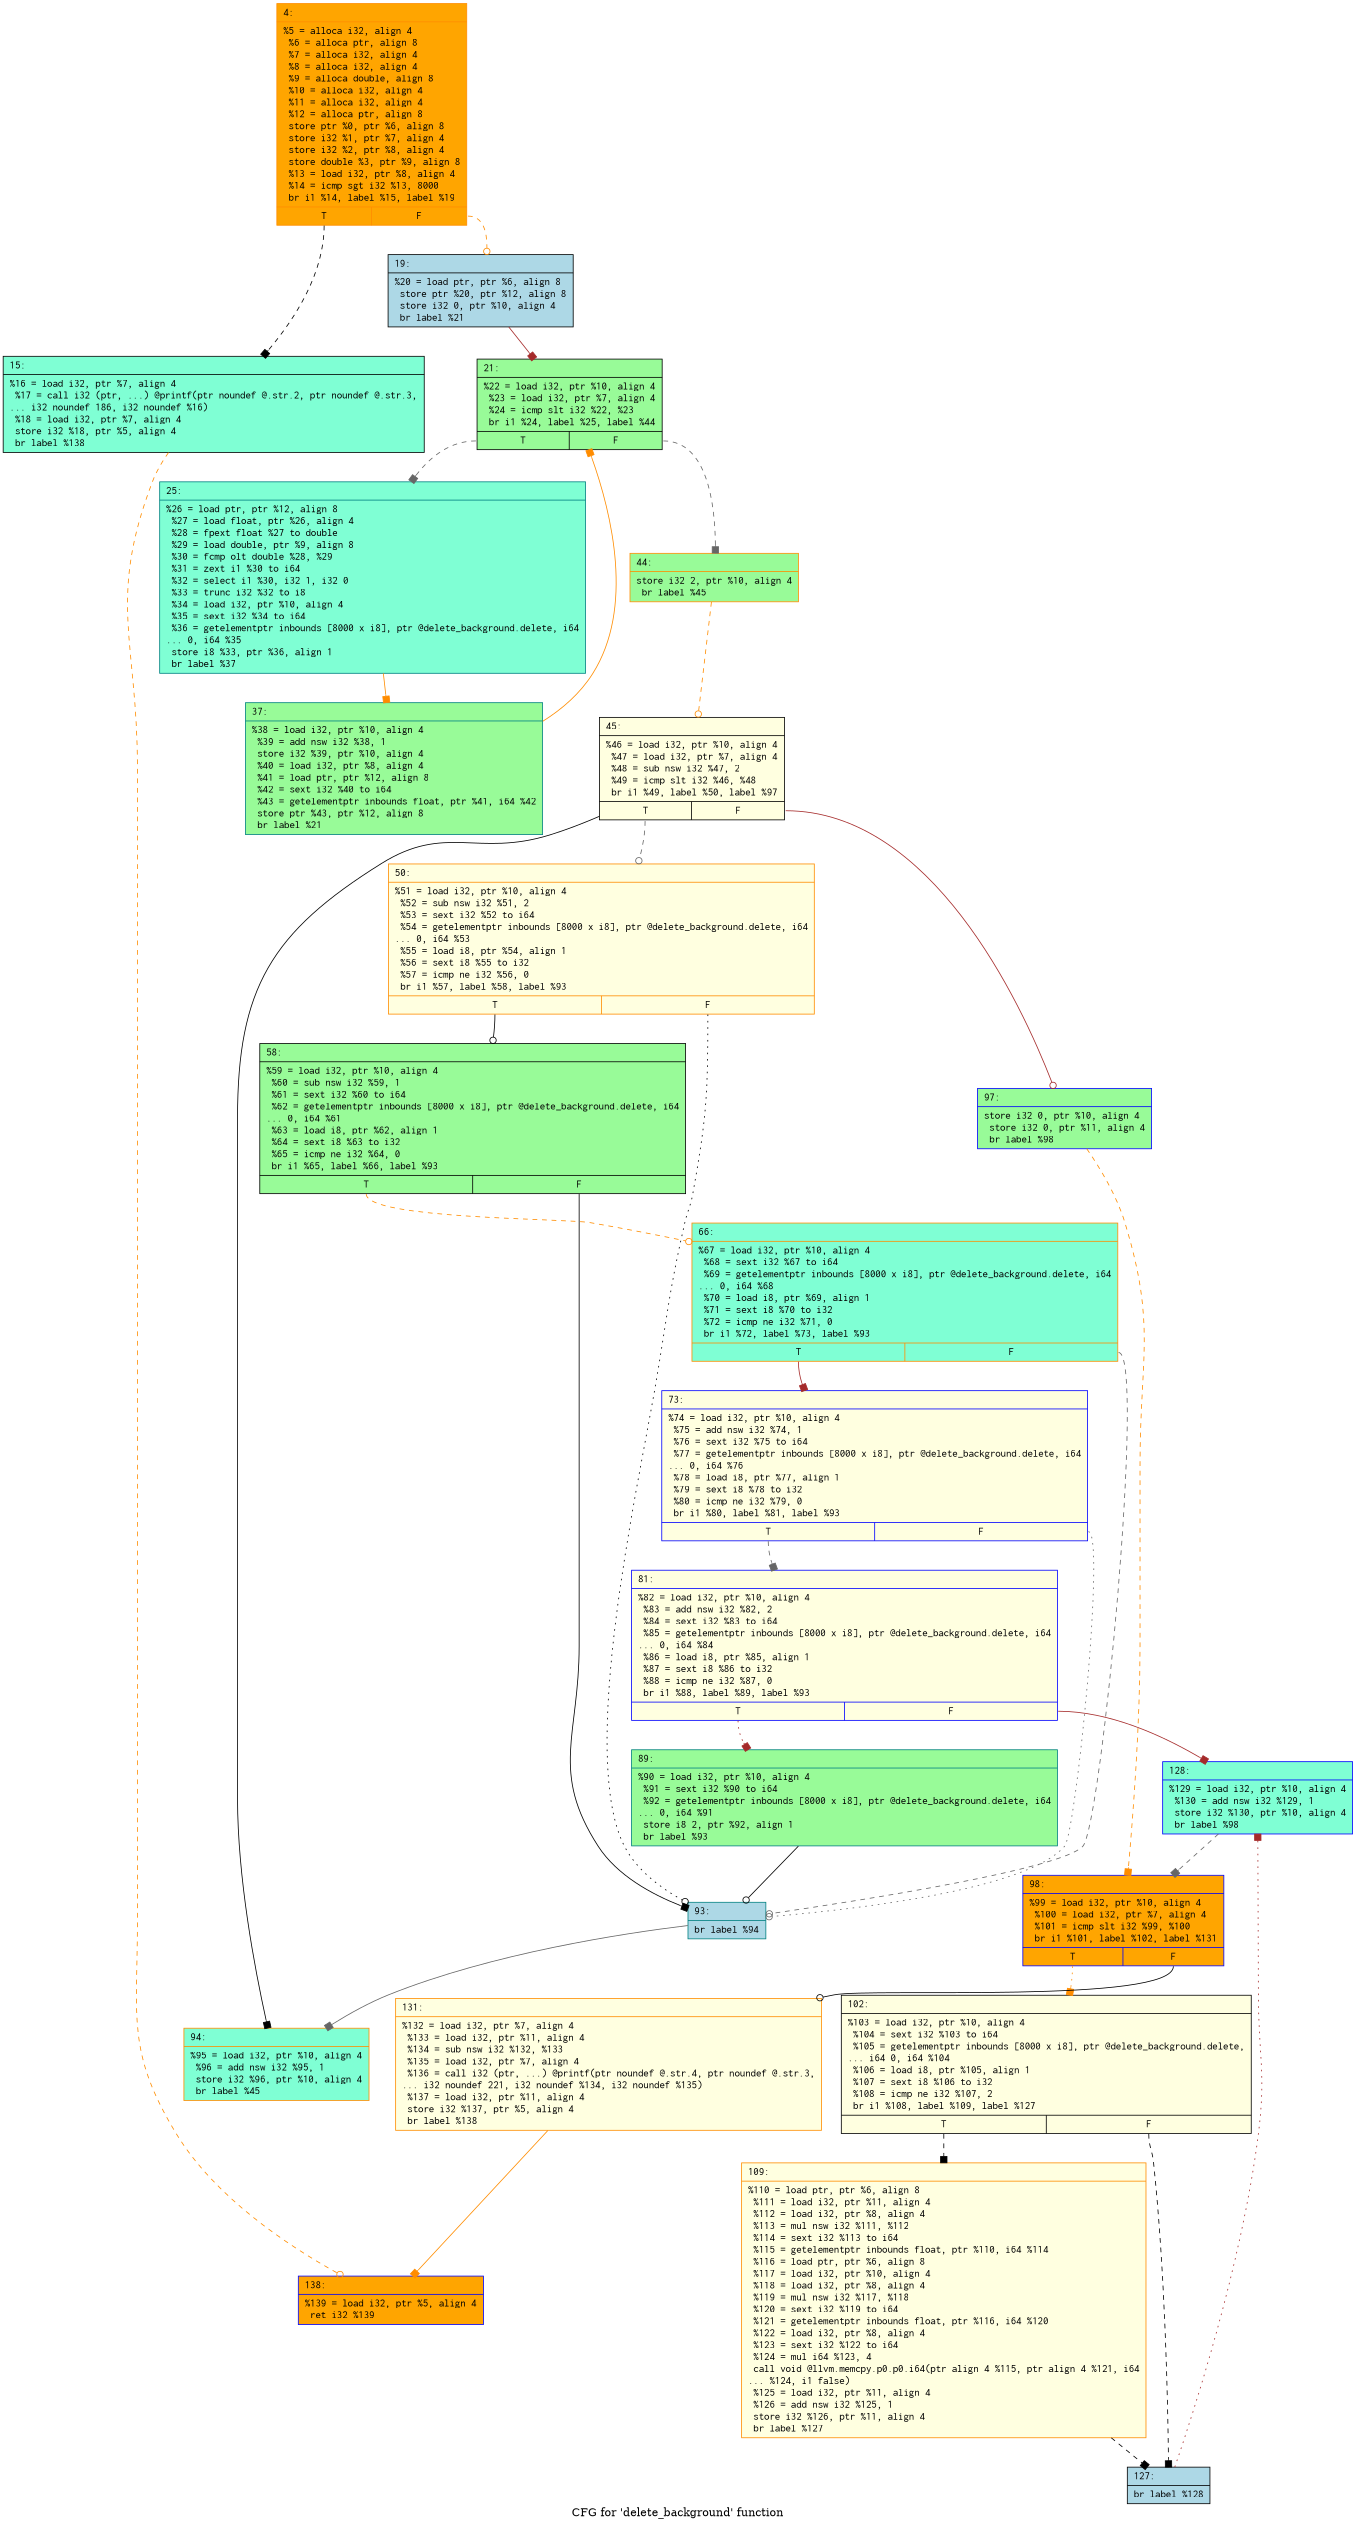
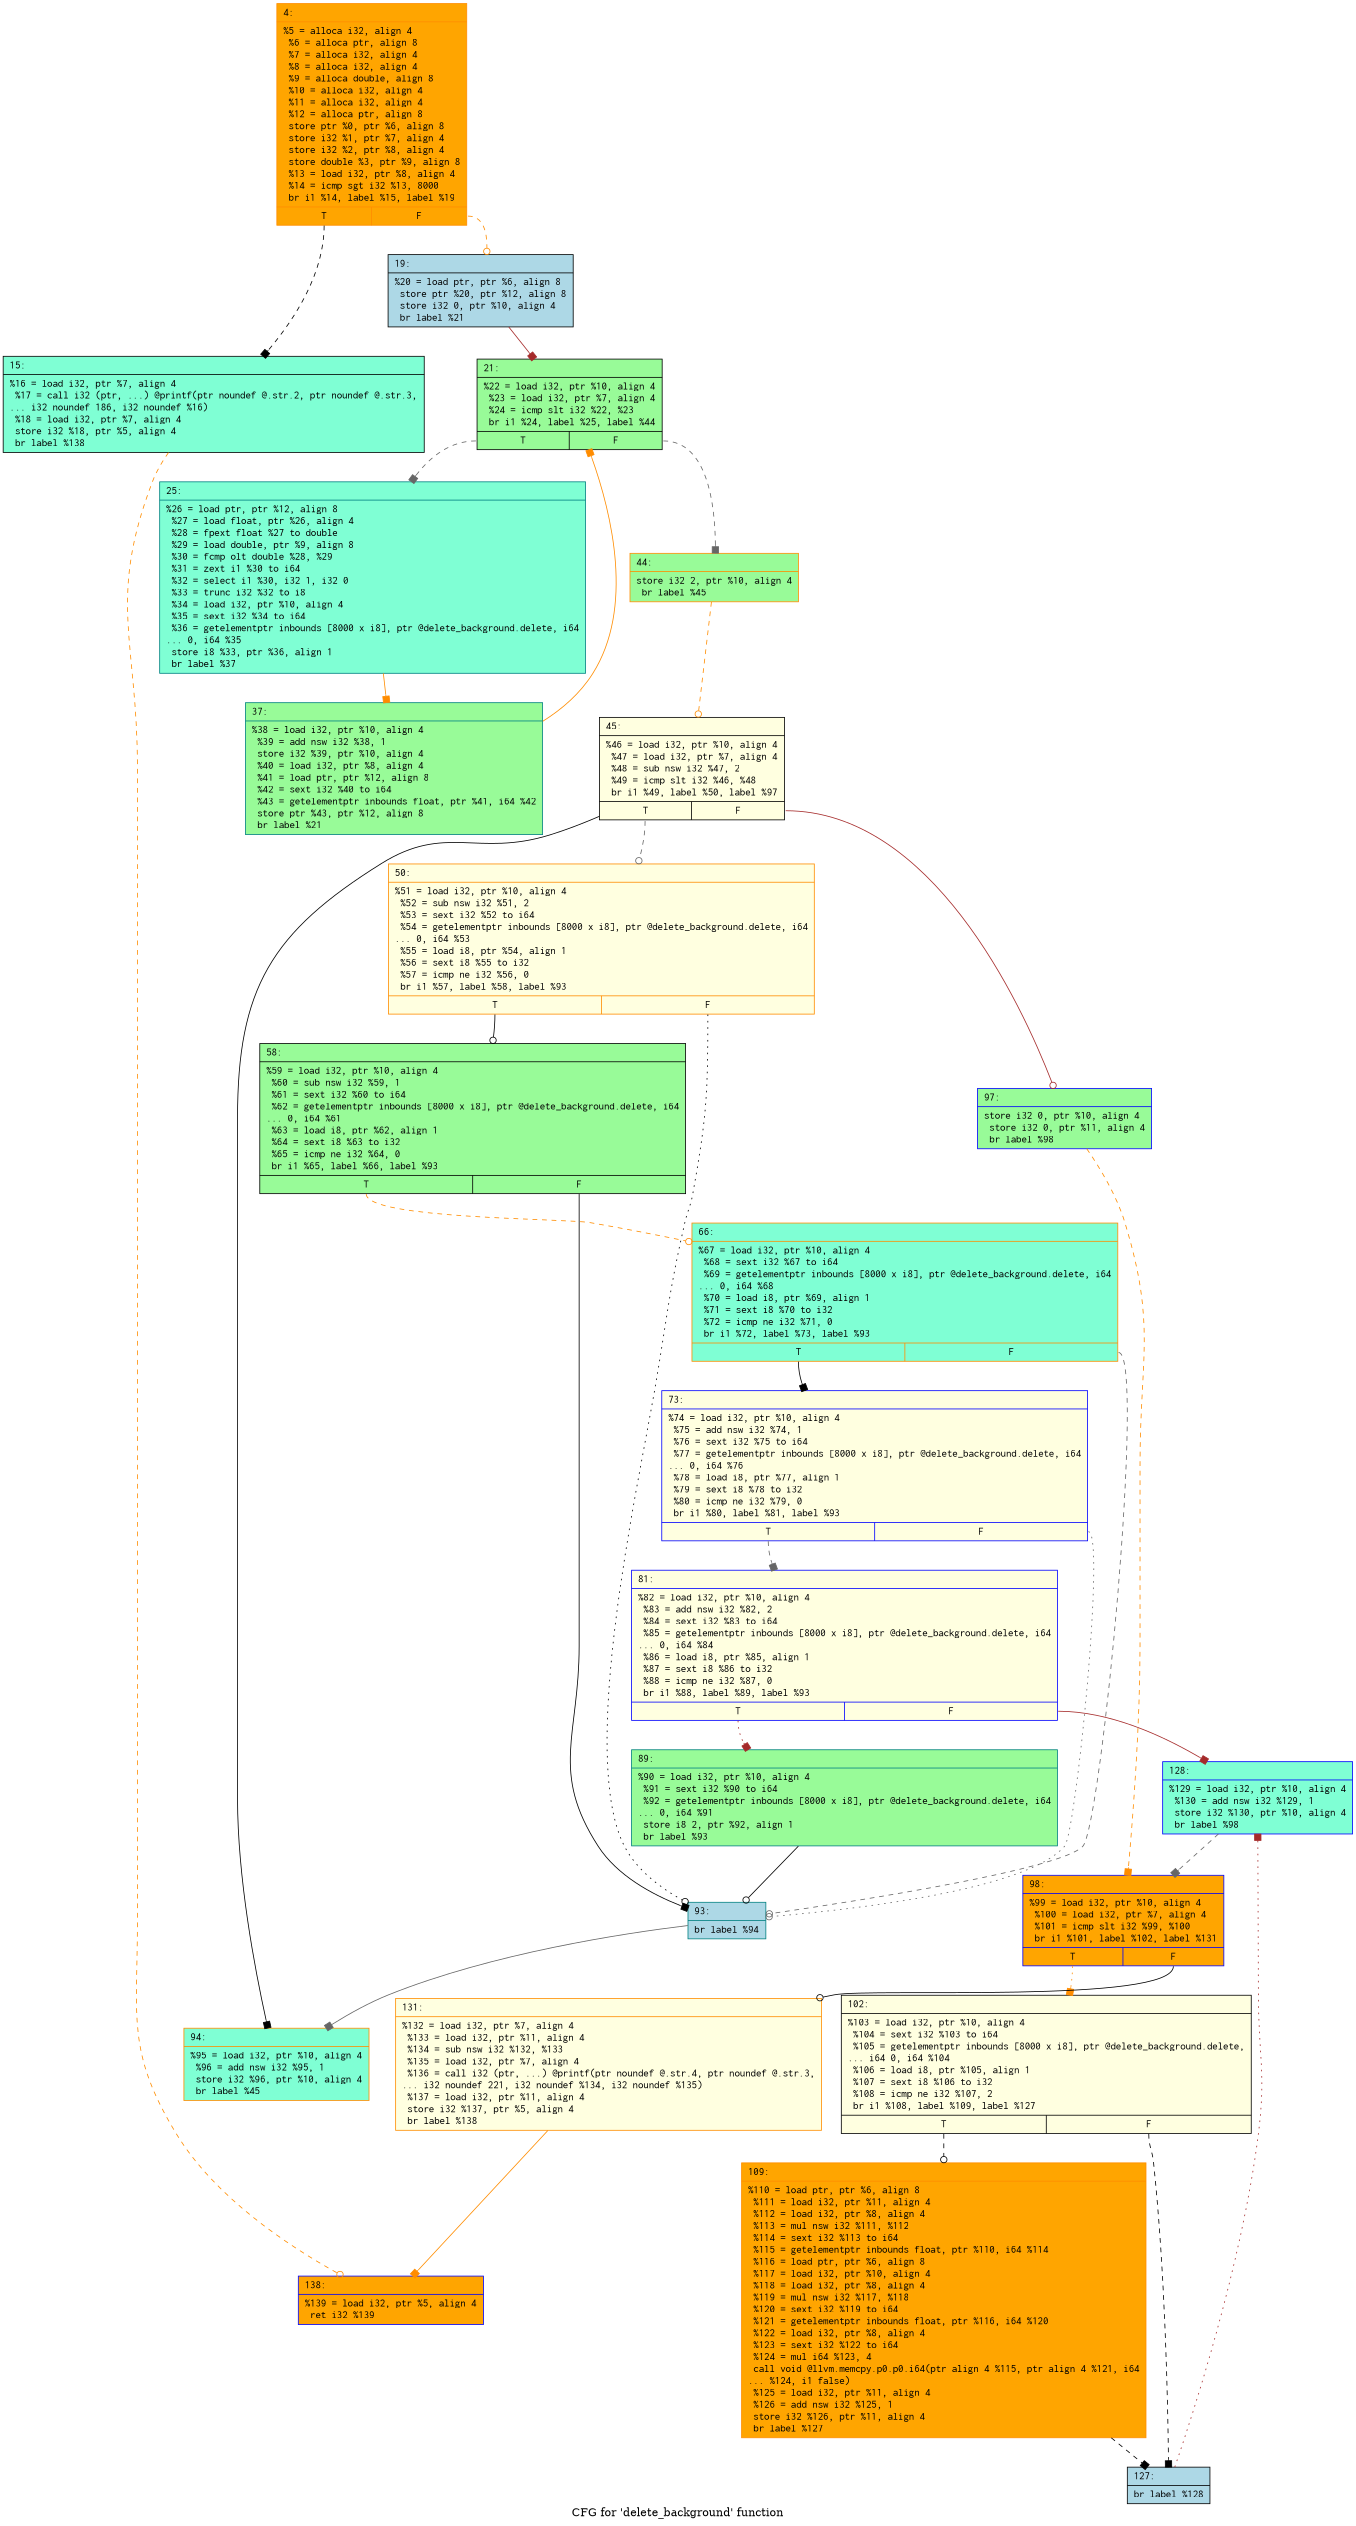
edge "66:" -> "73:": color brown -> black
edge "102:" -> "109:": arrowhead box -> odot
node "109:": fillcolor lightyellow -> orange
